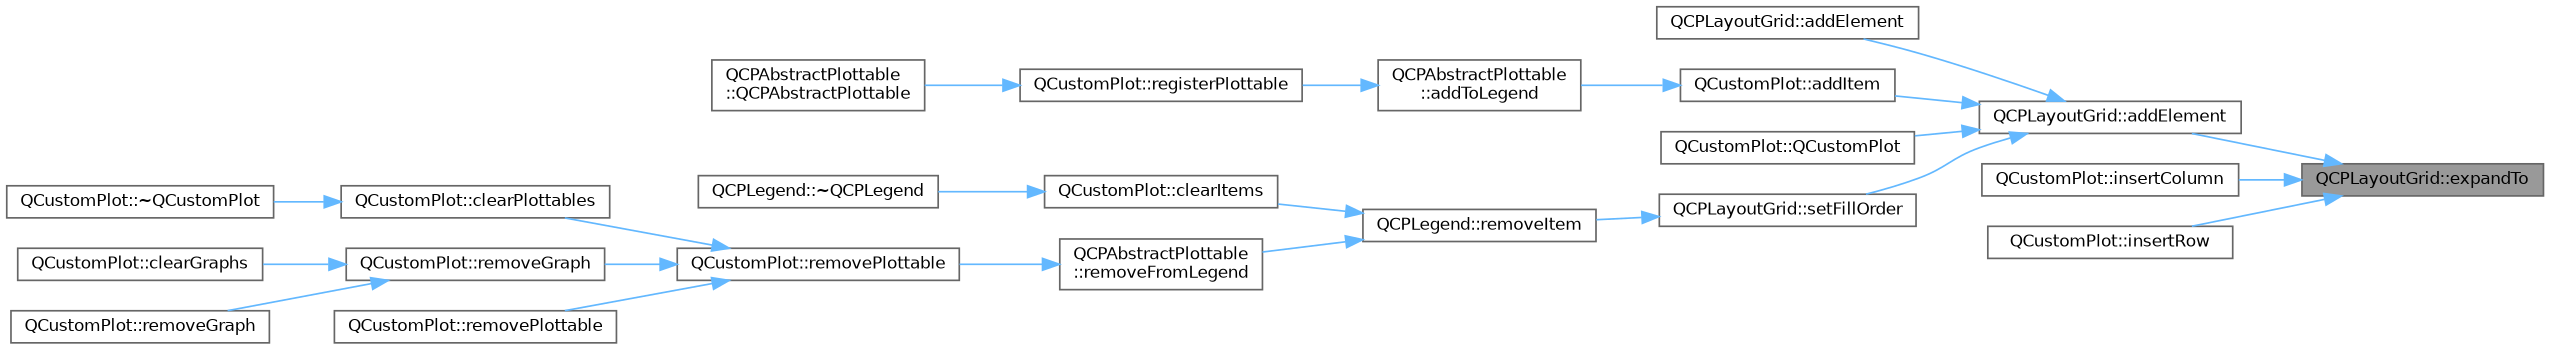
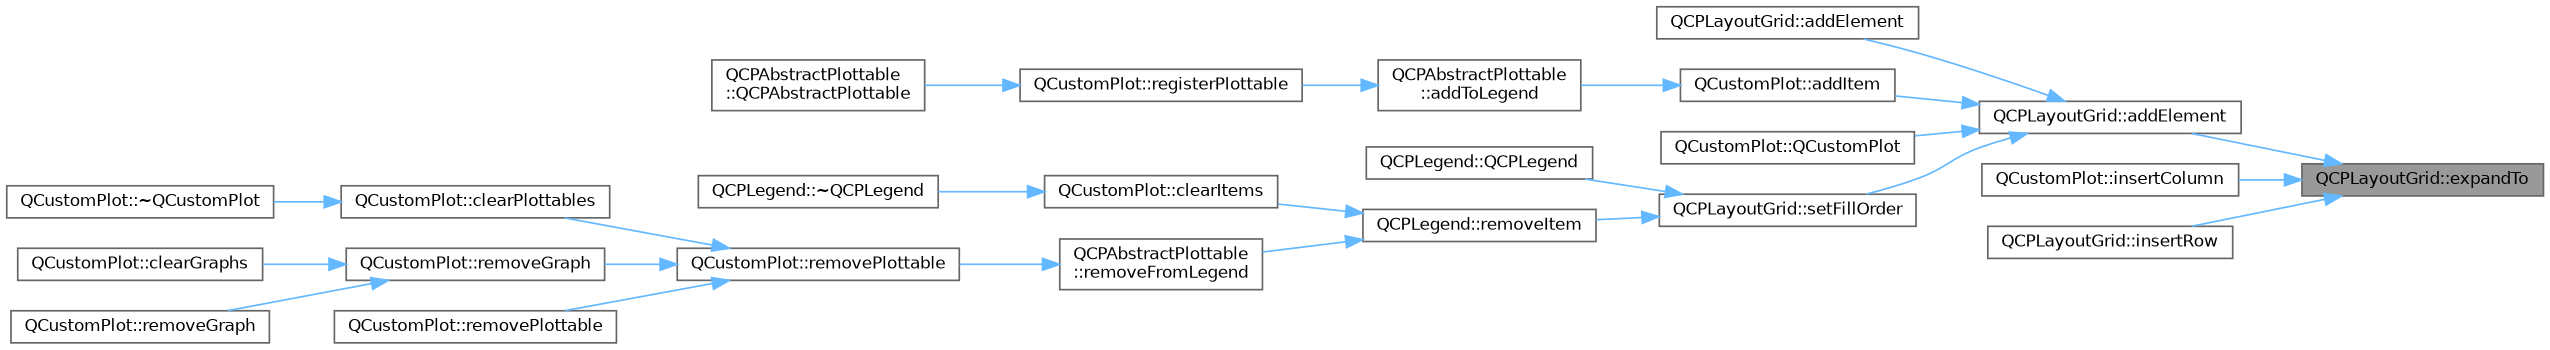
node "QCPLegend::QCPLegend": added
node "QCustomPlot::insertRow": label "QCustomPlot::insertRow" -> "QCPLayoutGrid::insertRow"
